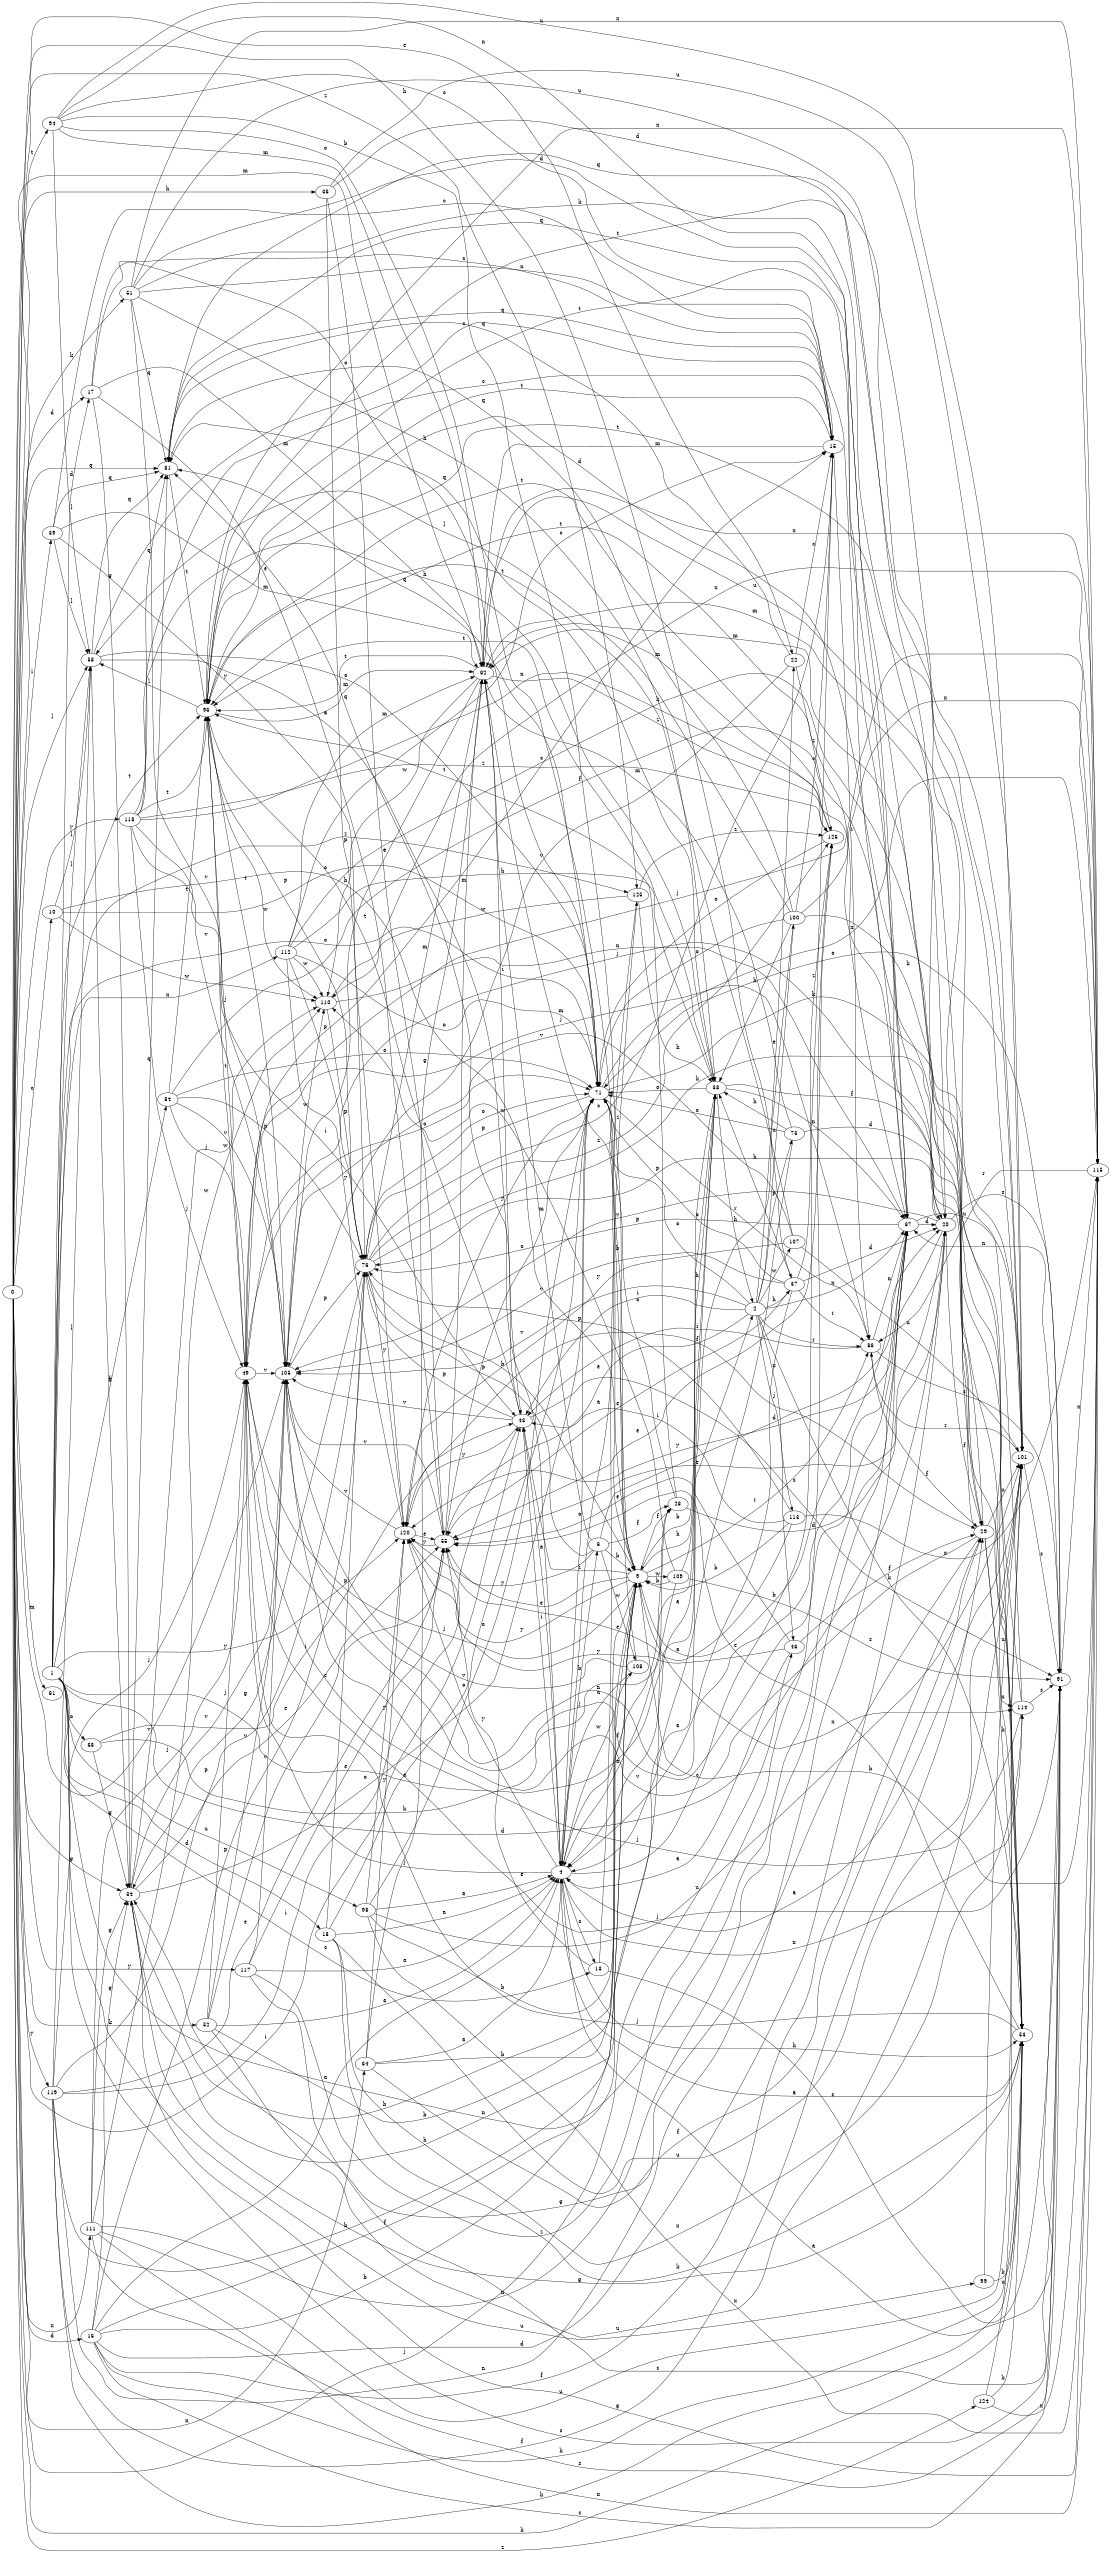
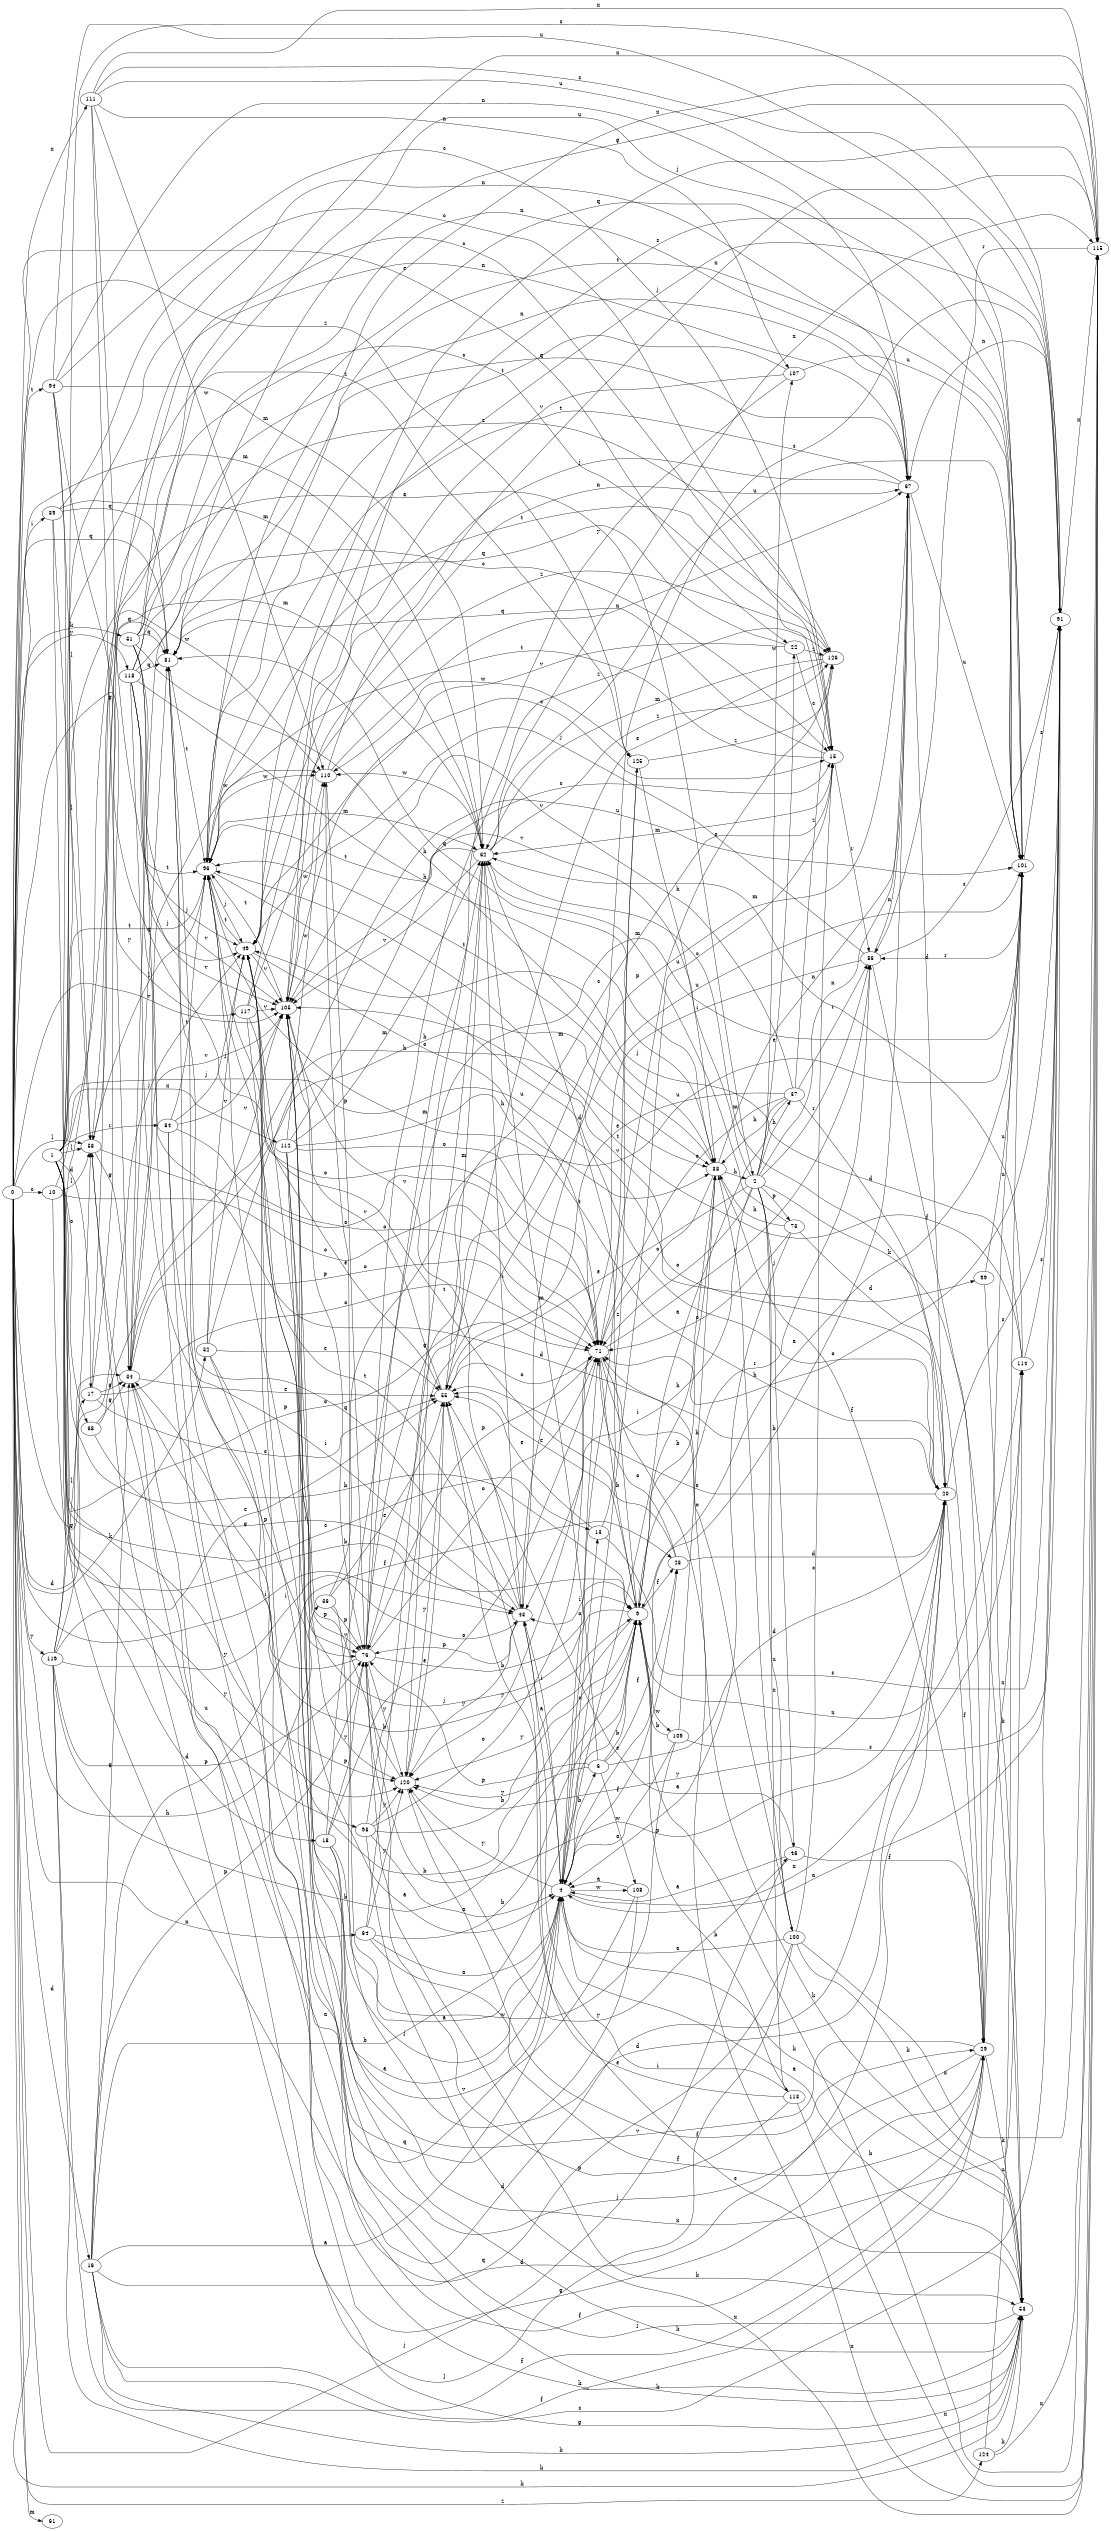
edge "0" -> "37": removed, label "h"
edge "111" -> "67": now "111" -> "107"
